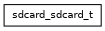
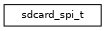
node "sdcard_sdcard_t": label "sdcard_sdcard_t" -> "sdcard_spi_t"
